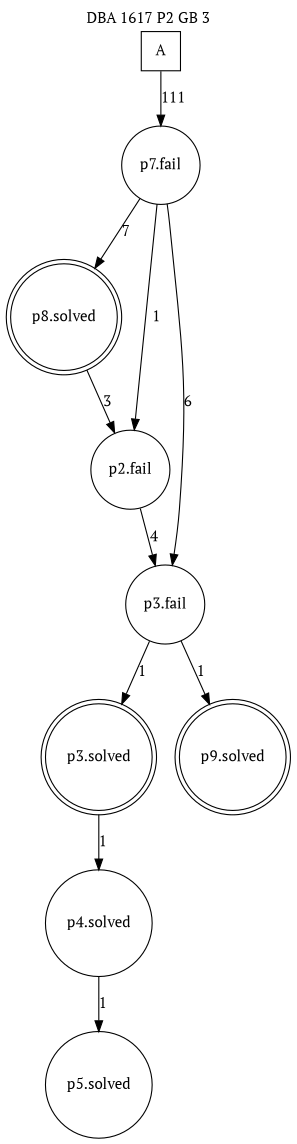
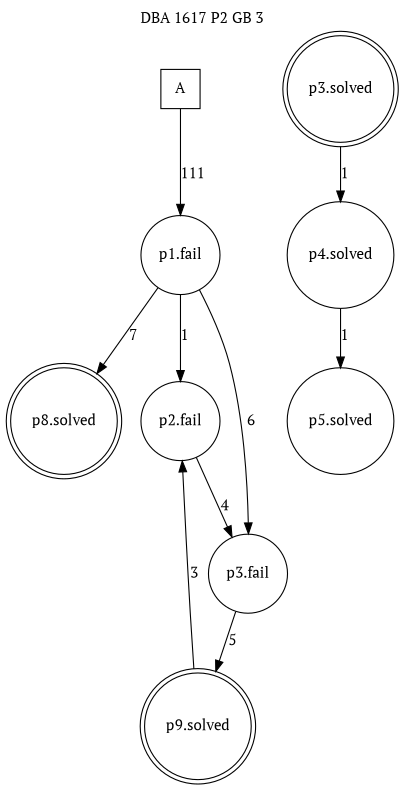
node "p7.fail": label "p7.fail" -> "p1.fail"
edge "p8.solved" -> "p2.fail": now "p9.solved" -> "p2.fail"
edge "p3.fail" -> "p3.solved": removed, label "1"
edge "p3.fail" -> "p9.solved": label "1" -> "5"
